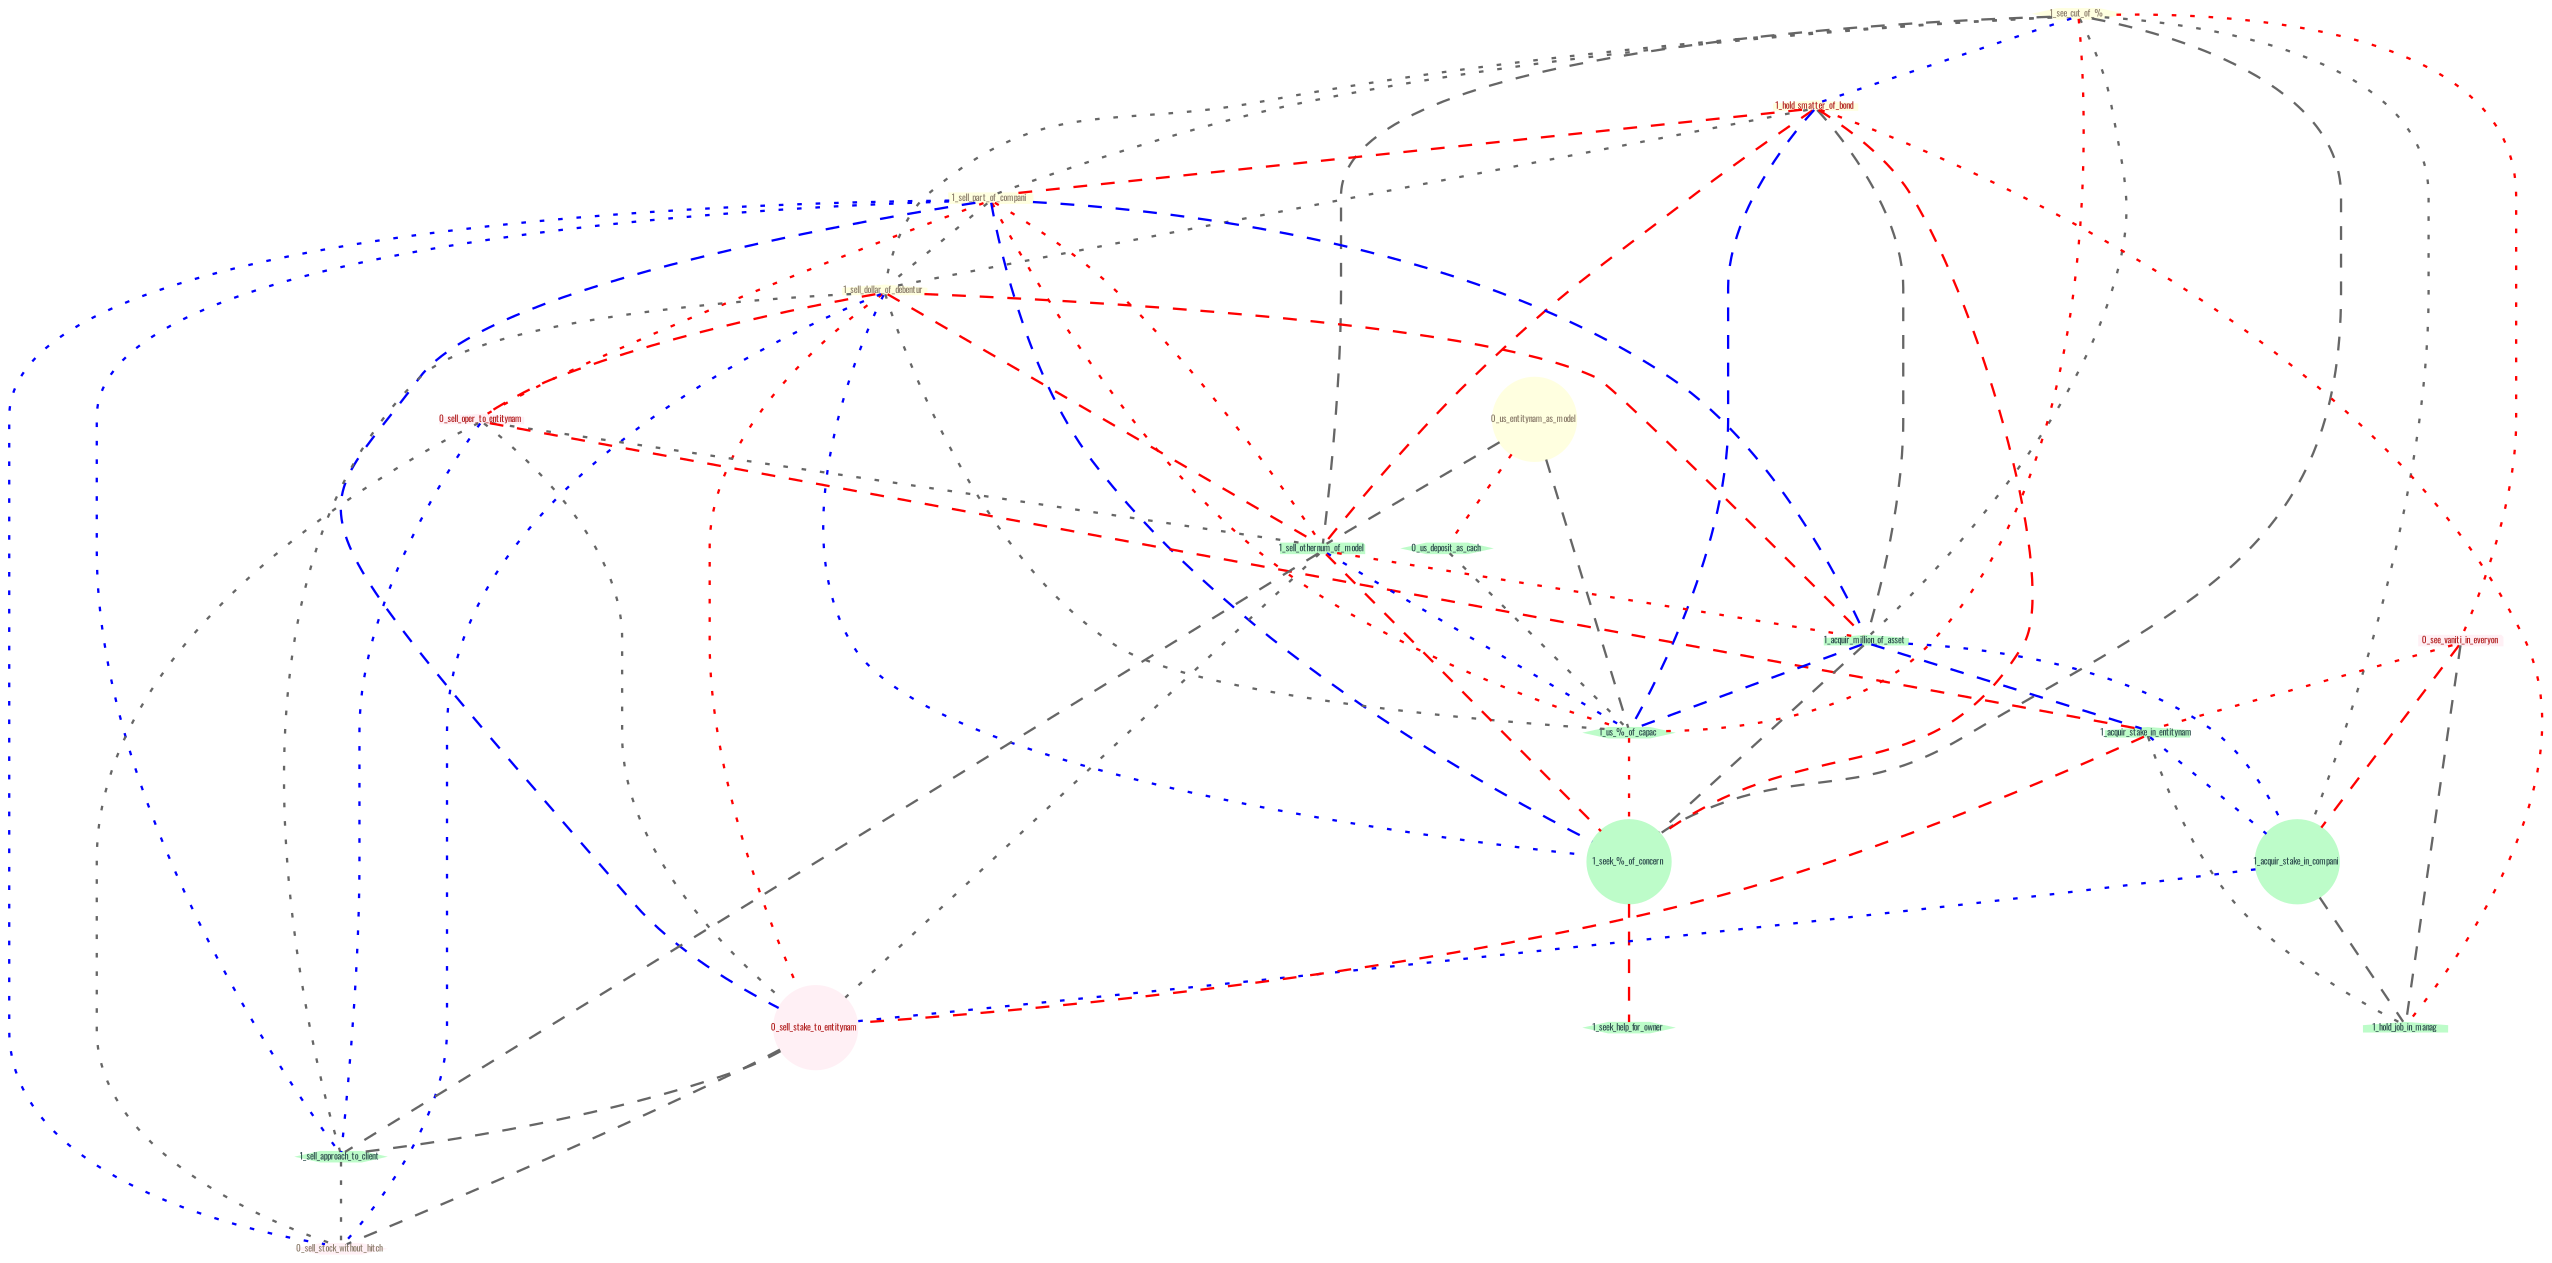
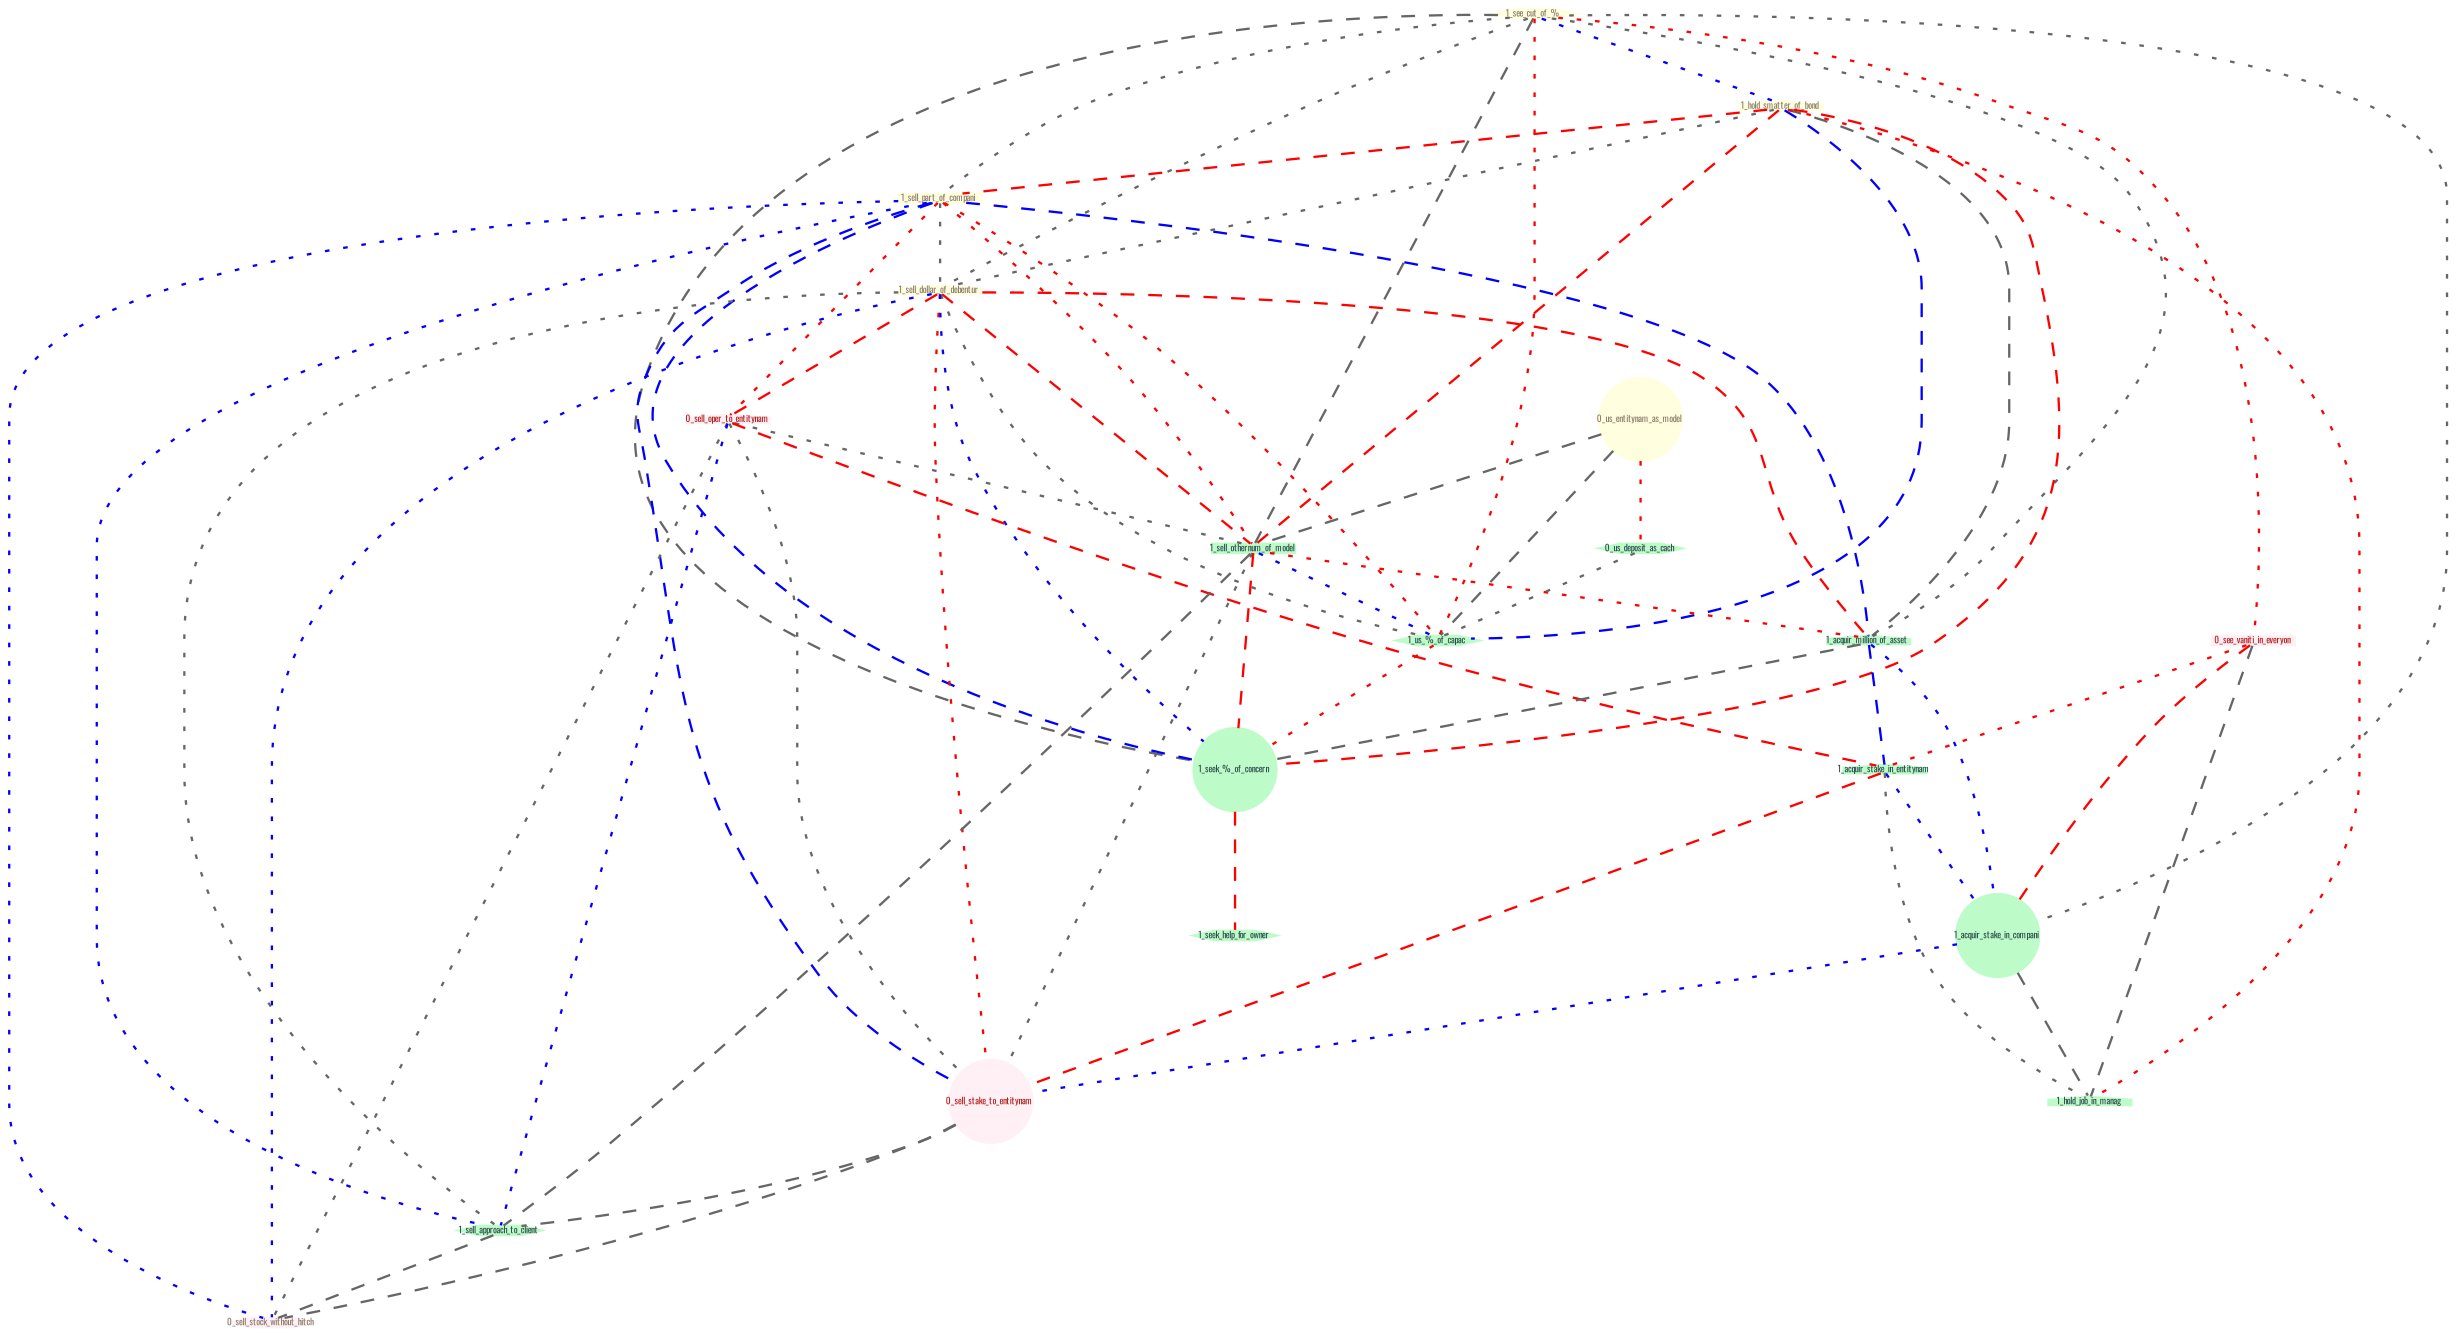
node "1_hold_smatter_of_bond": fontcolor #b22222 -> #8b7d6b
edge "1_acquir_million_of_asset" -- "1_us_%_of_capac": removed
edge "1_sell_approach_to_client" -- "0_sell_stock_without_hitch": style dotted -> dashed
